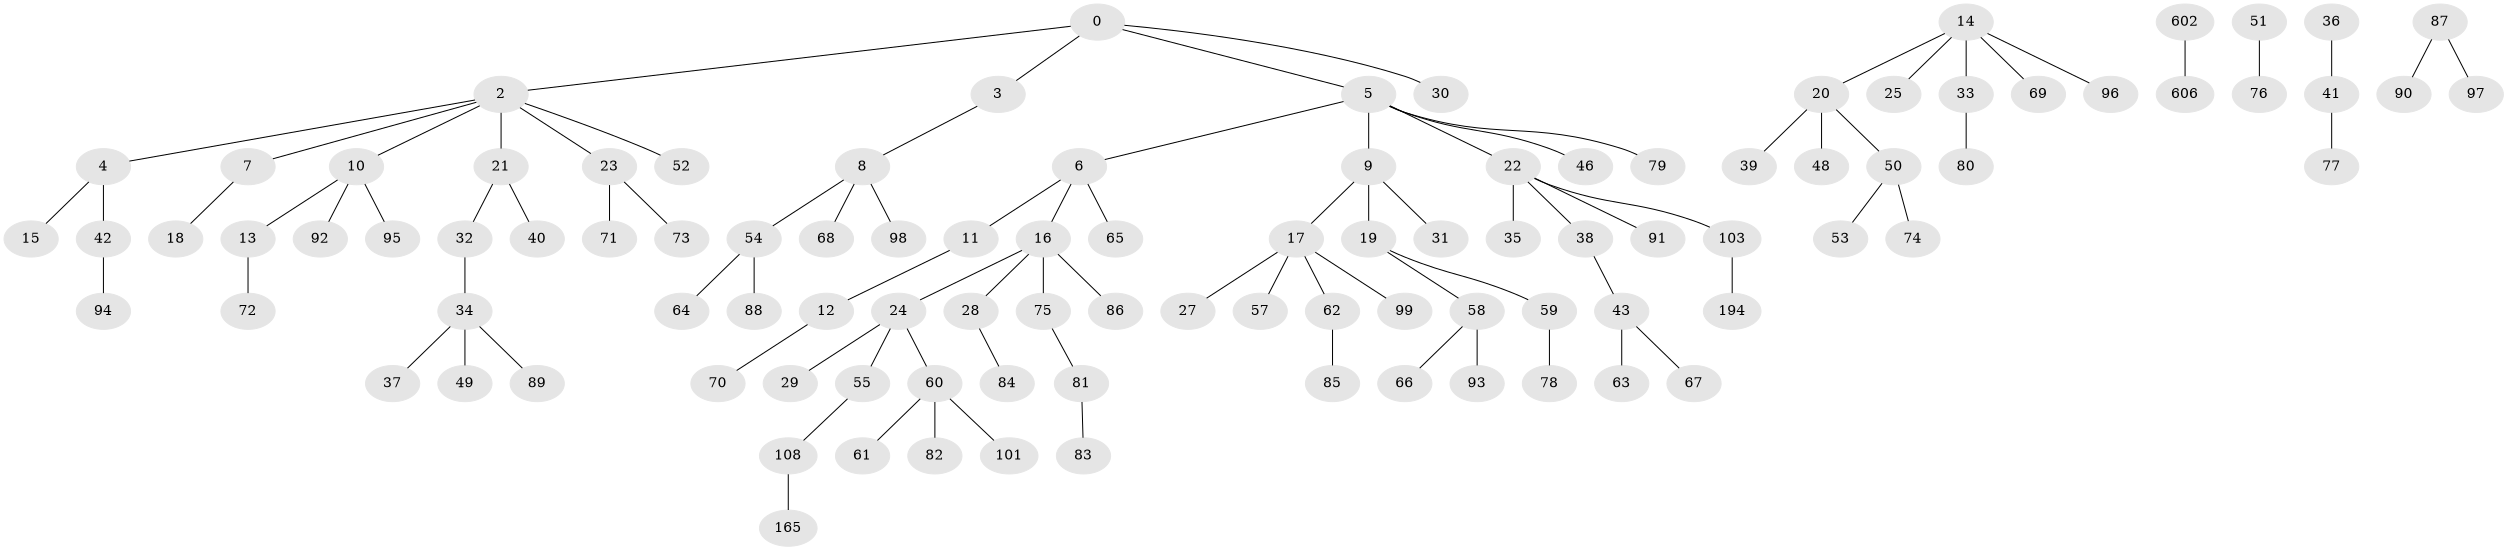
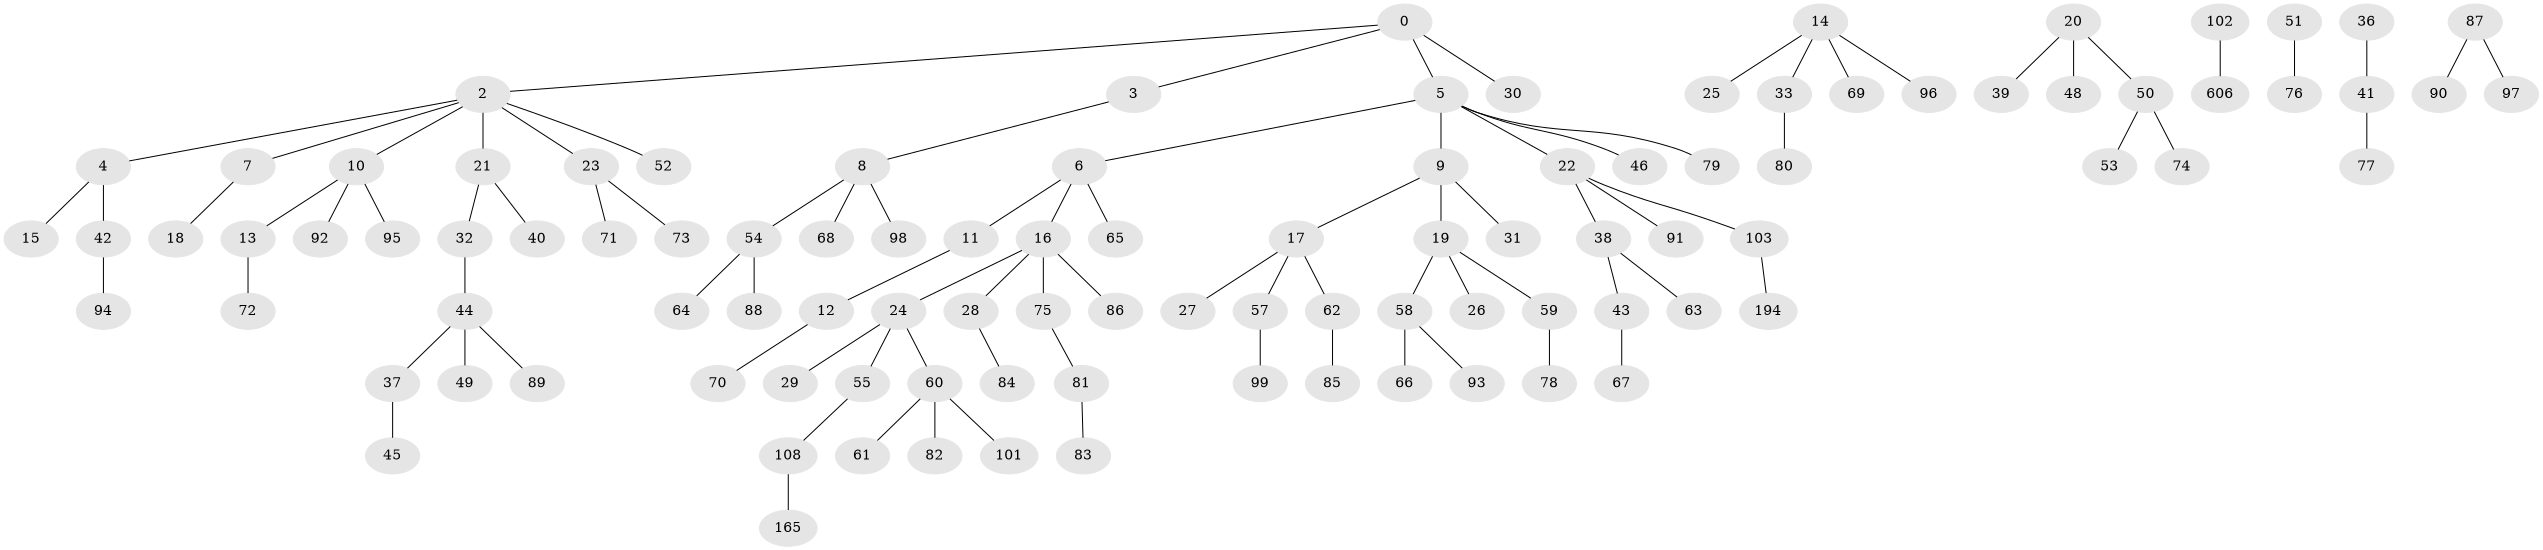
node "602": label "602" -> "102"
edge "14" -- "20": removed
node "35": removed
edge "17" -- "99": now "57" -- "99"
node "34": label "34" -> "44"
node "26": added
edge "43" -- "63": now "38" -- "63"
node "45": added
